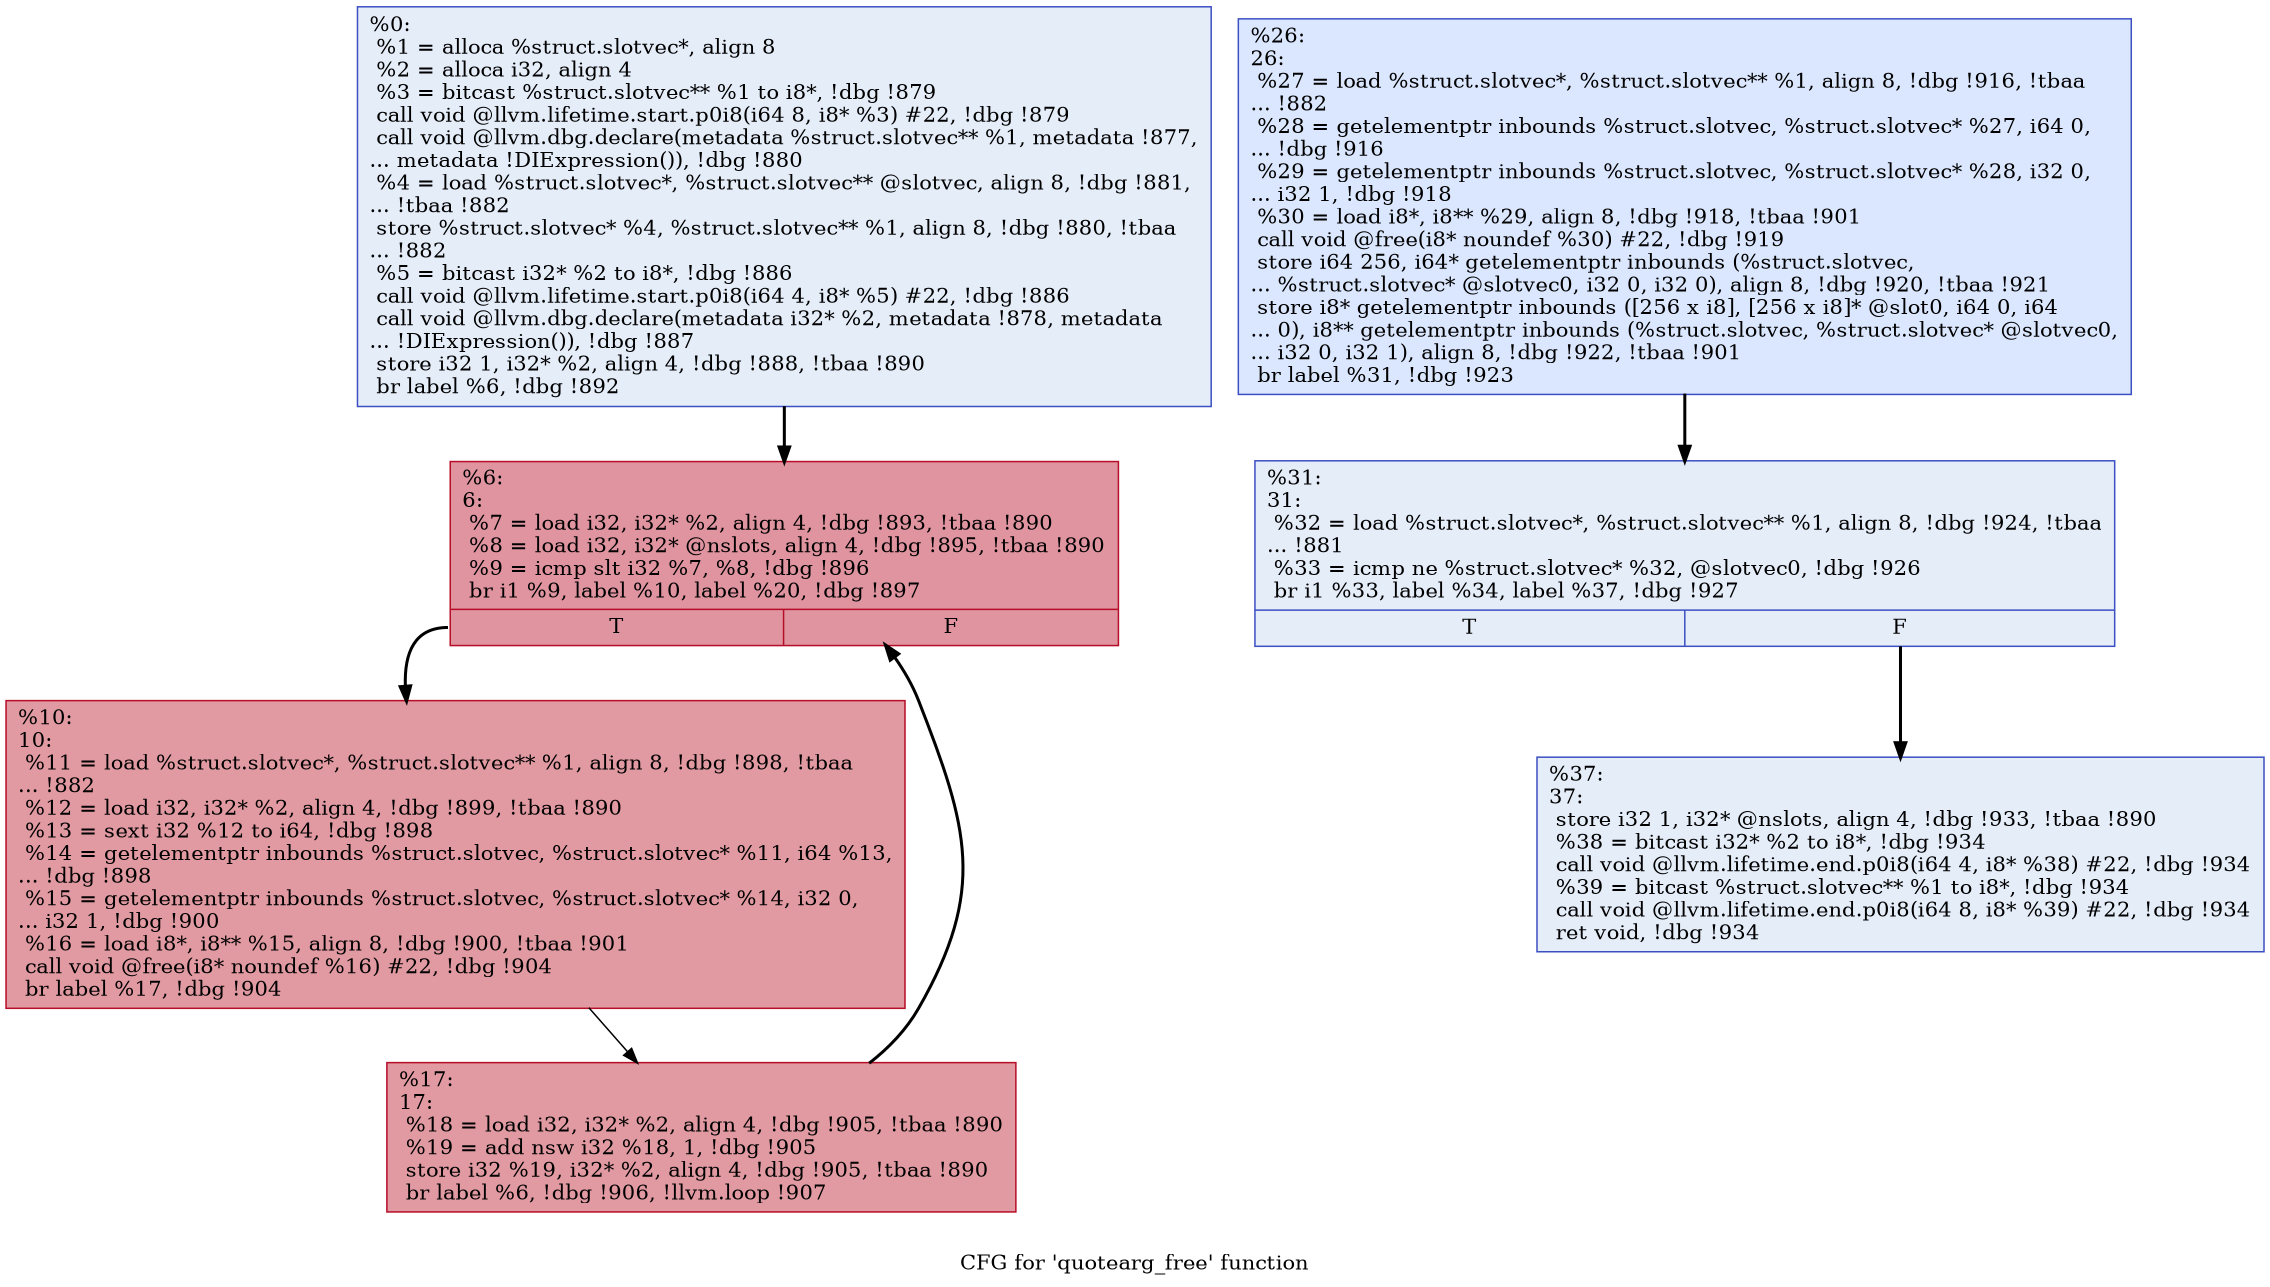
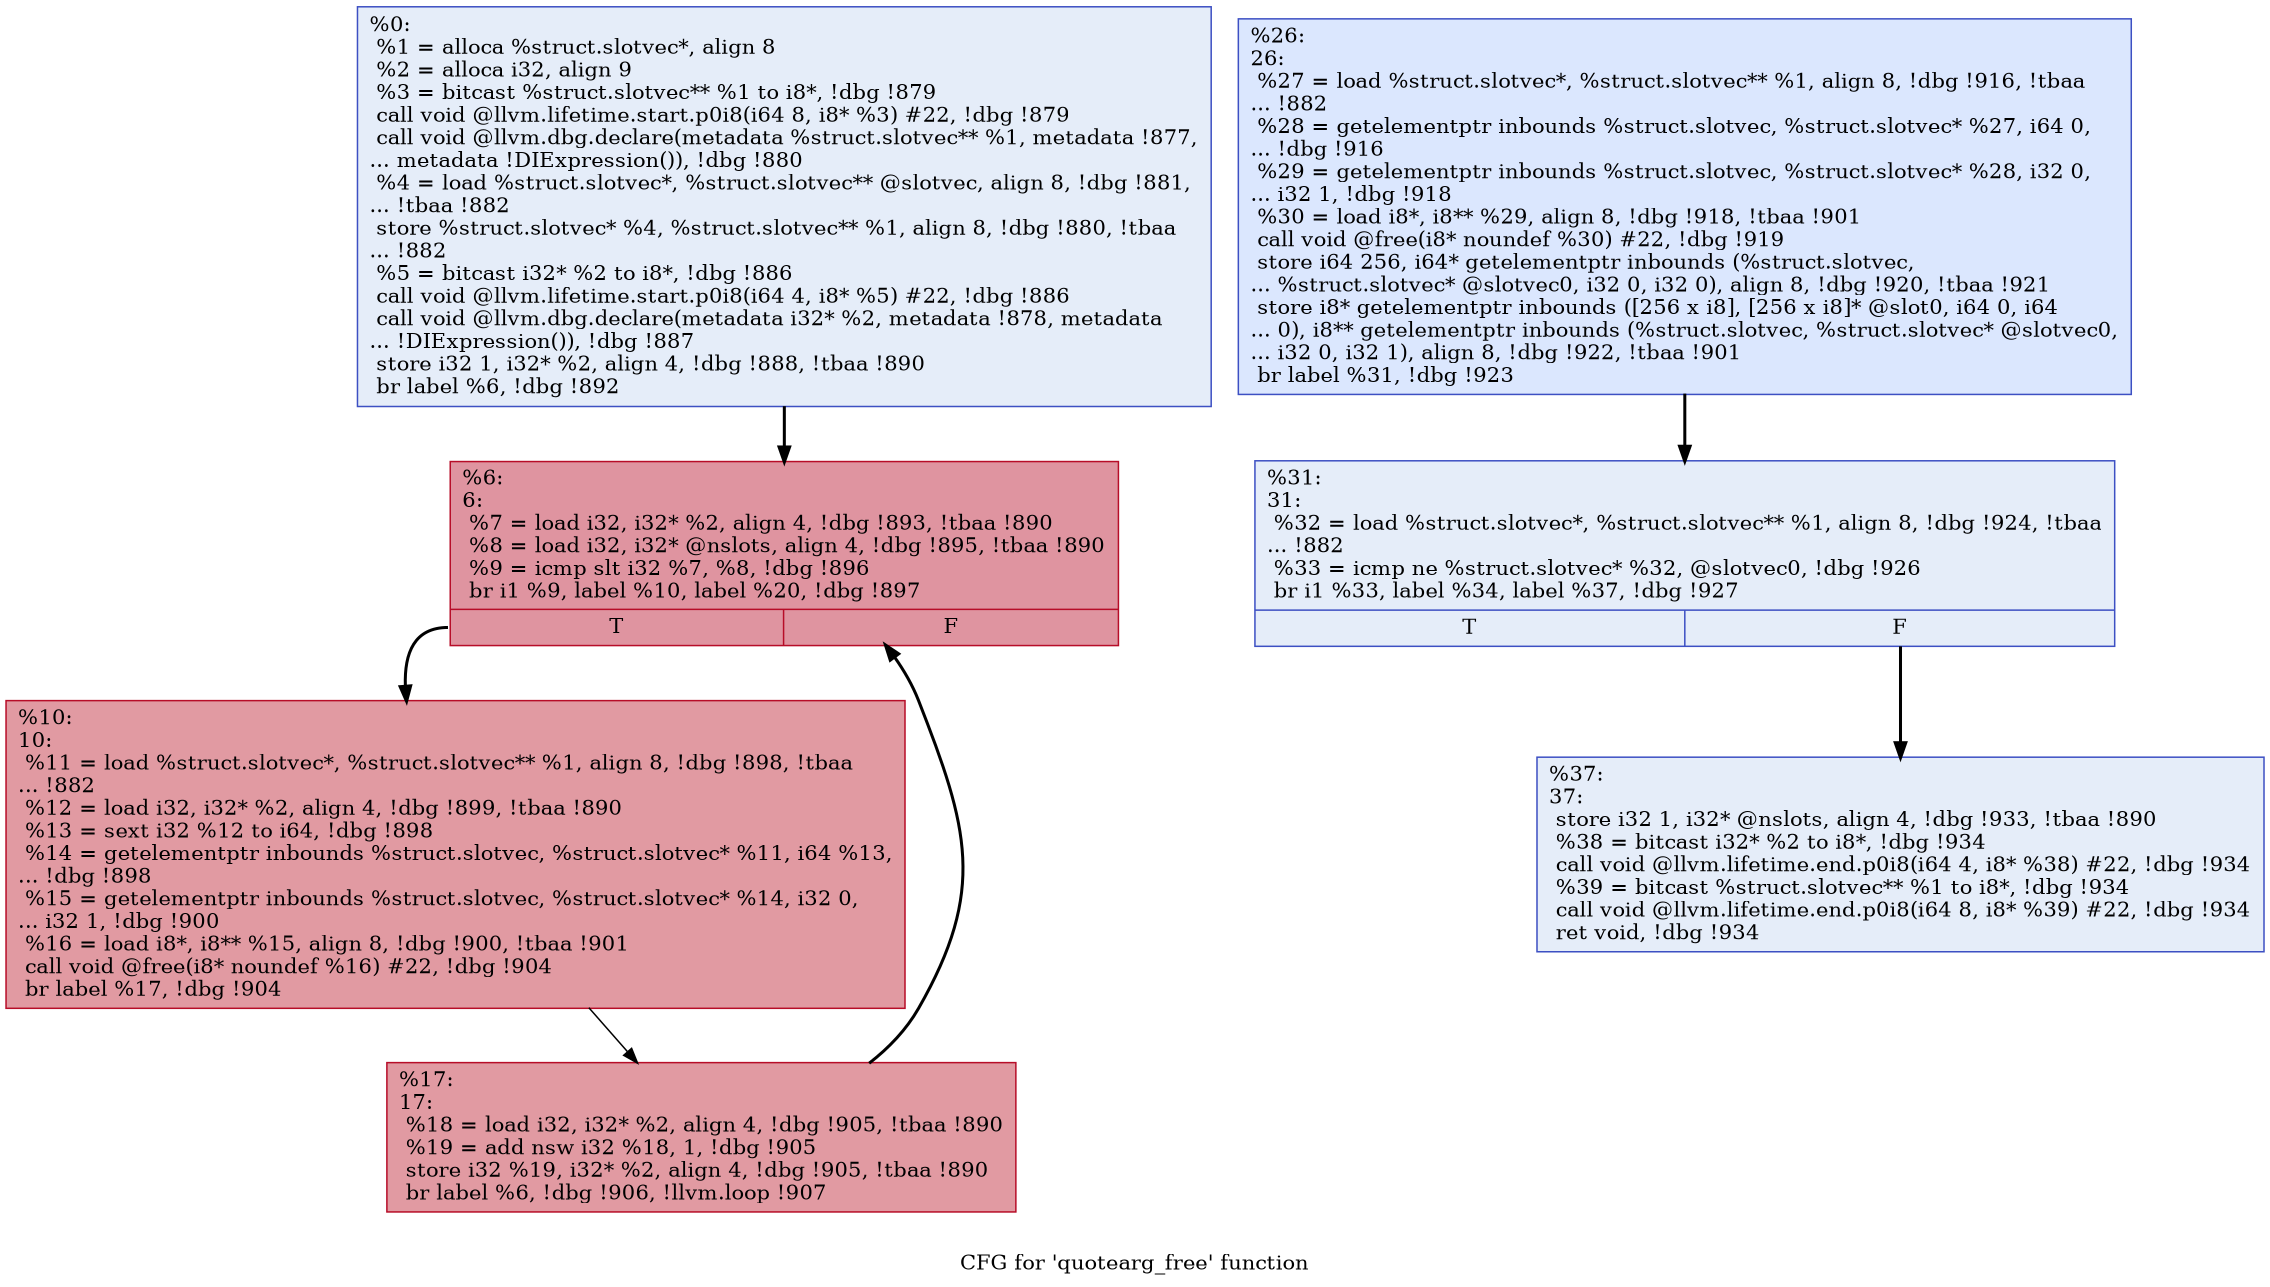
node "%0:": text "%2 = alloca i32, align 4" -> "%2 = alloca i32, align 9"
node "%31:": text "... !881" -> "... !882"
